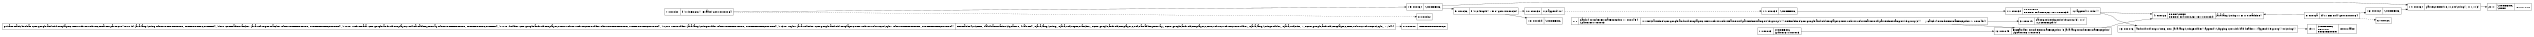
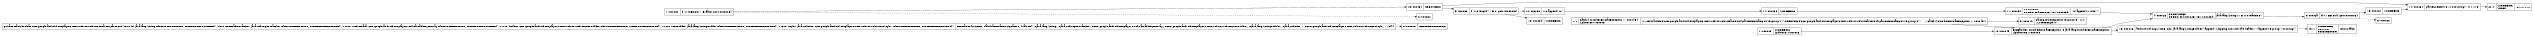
node "15: 0x0064": text "SYNTHETIC" -> "ARGUMENT"
edge "10: 0x0038" -> "17: 0x003d": style dashed -> solid
edge "5: 0x002a" -> "4: 0x0026": reversed
edge "11: 0x003d" -> "13: 0x0046": now "12: 0x0045" -> "13: 0x0046"
